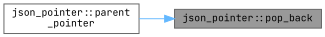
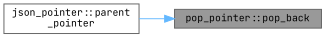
node "json_pointer::pop_back": label "json_pointer::pop_back" -> "pop_pointer::pop_back"
